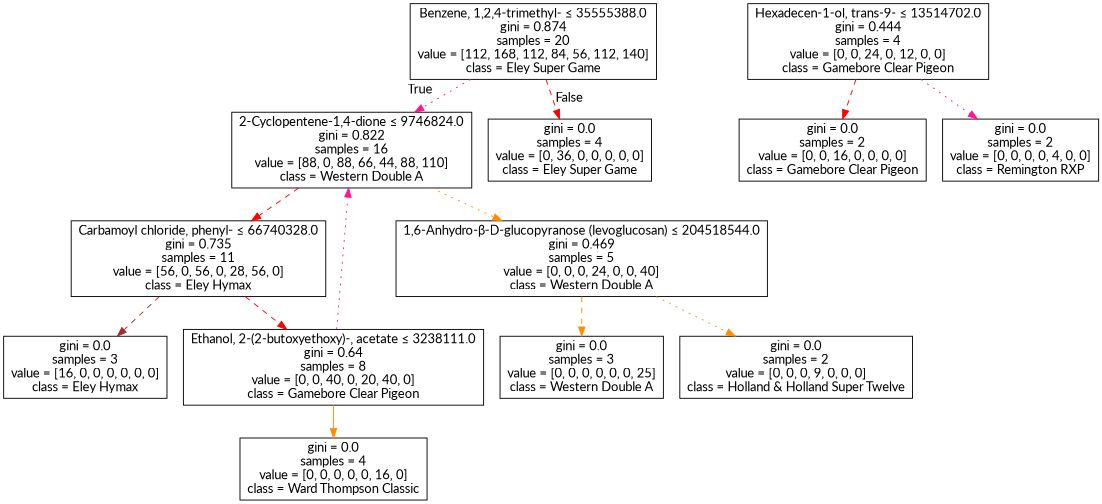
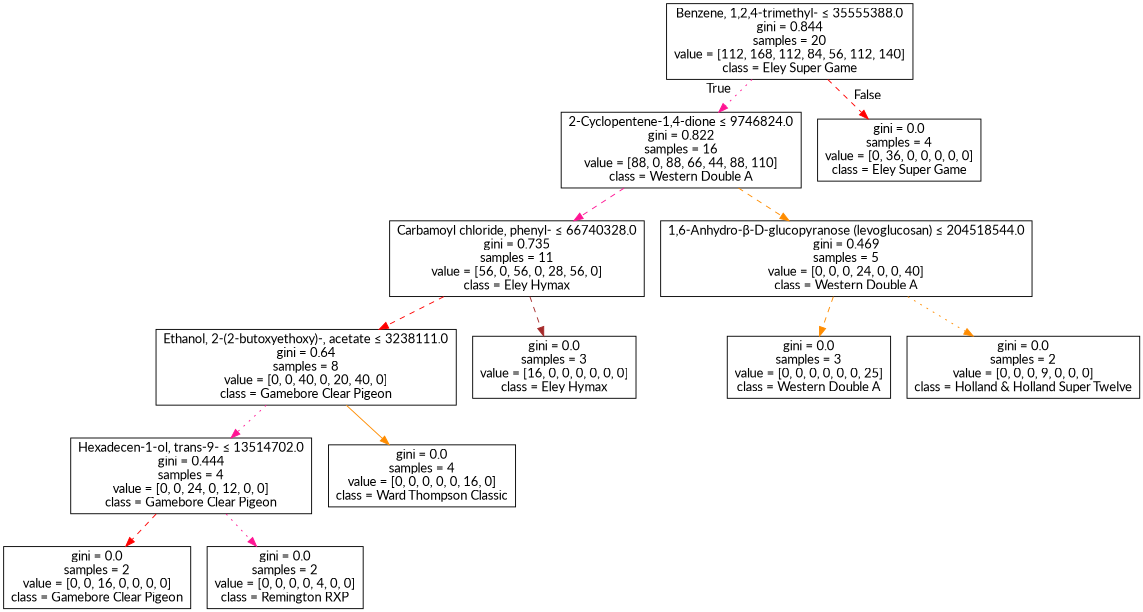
node "Benzene, 1,2,4-trimethyl- ≤ 35555388.0": text "gini = 0.874" -> "gini = 0.844"
edge "2-Cyclopentene-1,4-dione ≤ 9746824.0" -> "Carbamoyl chloride, phenyl- ≤ 66740328.0": color red -> deeppink
edge "2-Cyclopentene-1,4-dione ≤ 9746824.0" -> "1,6-Anhydro-β-D-glucopyranose (levoglucosan) ≤ 204518544.0": style dotted -> dashed
edge "Ethanol, 2-(2-butoxyethoxy)-, acetate ≤ 3238111.0" -> "2-Cyclopentene-1,4-dione ≤ 9746824.0": now "Ethanol, 2-(2-butoxyethoxy)-, acetate ≤ 3238111.0" -> "Hexadecen-1-ol, trans-9- ≤ 13514702.0"
